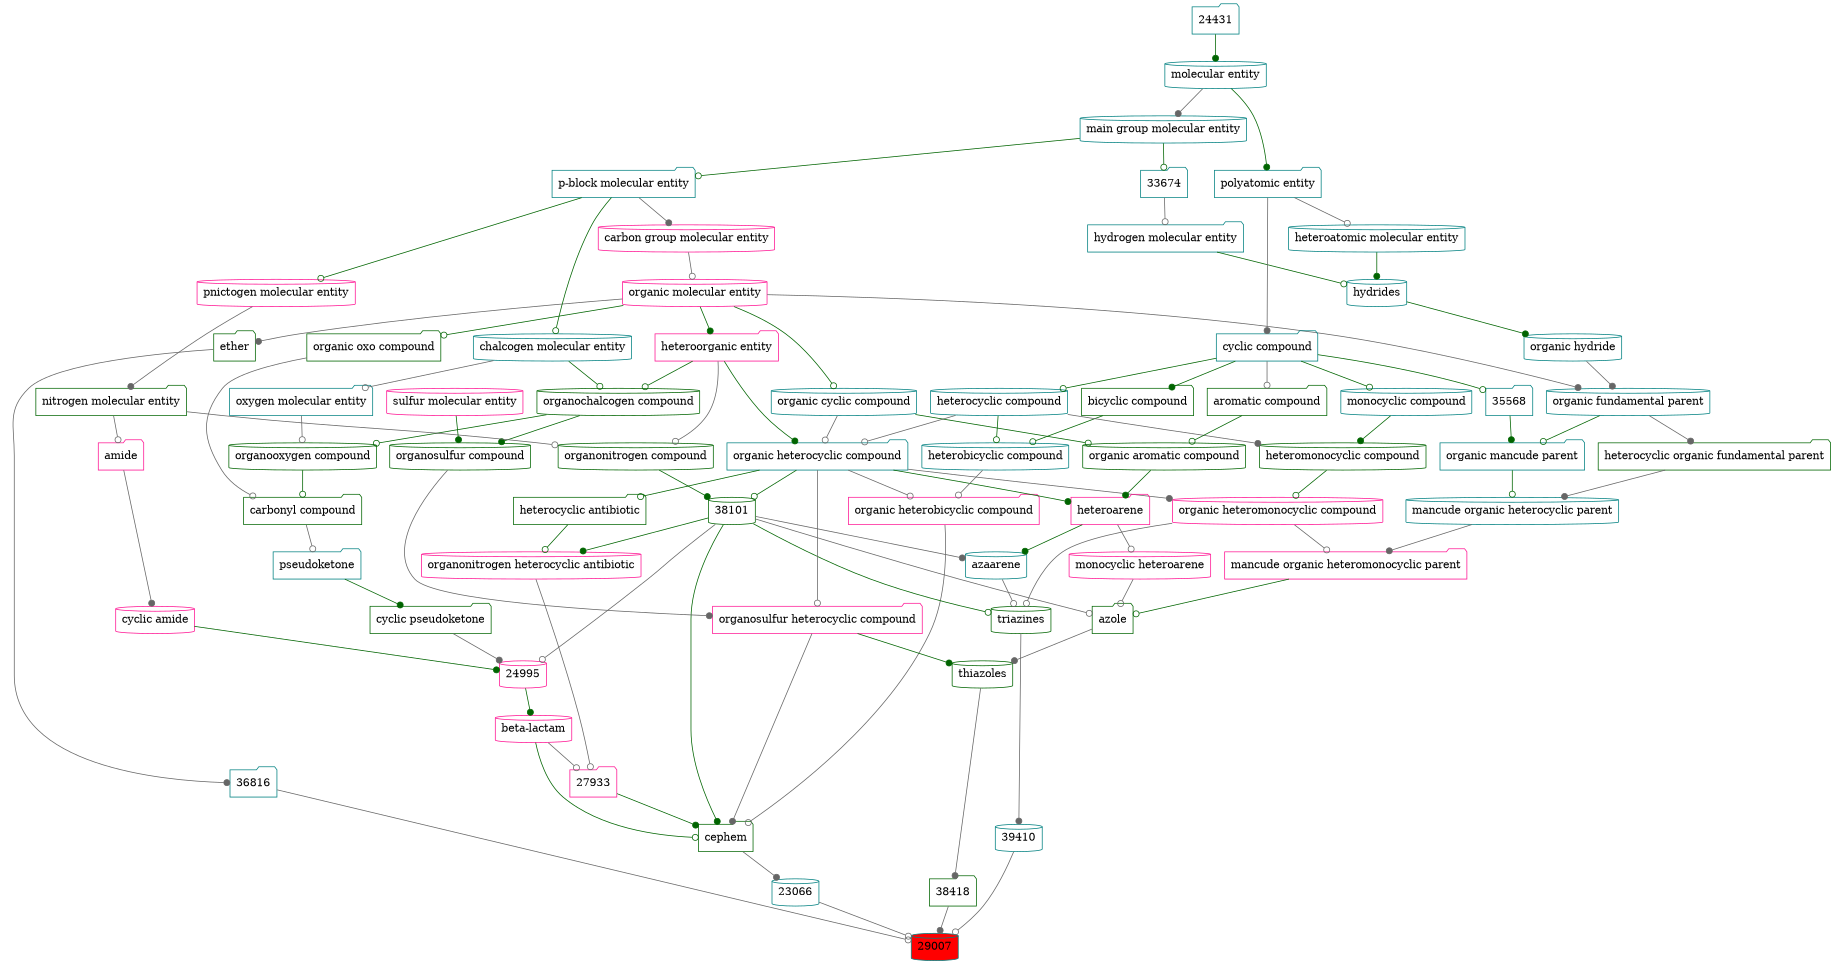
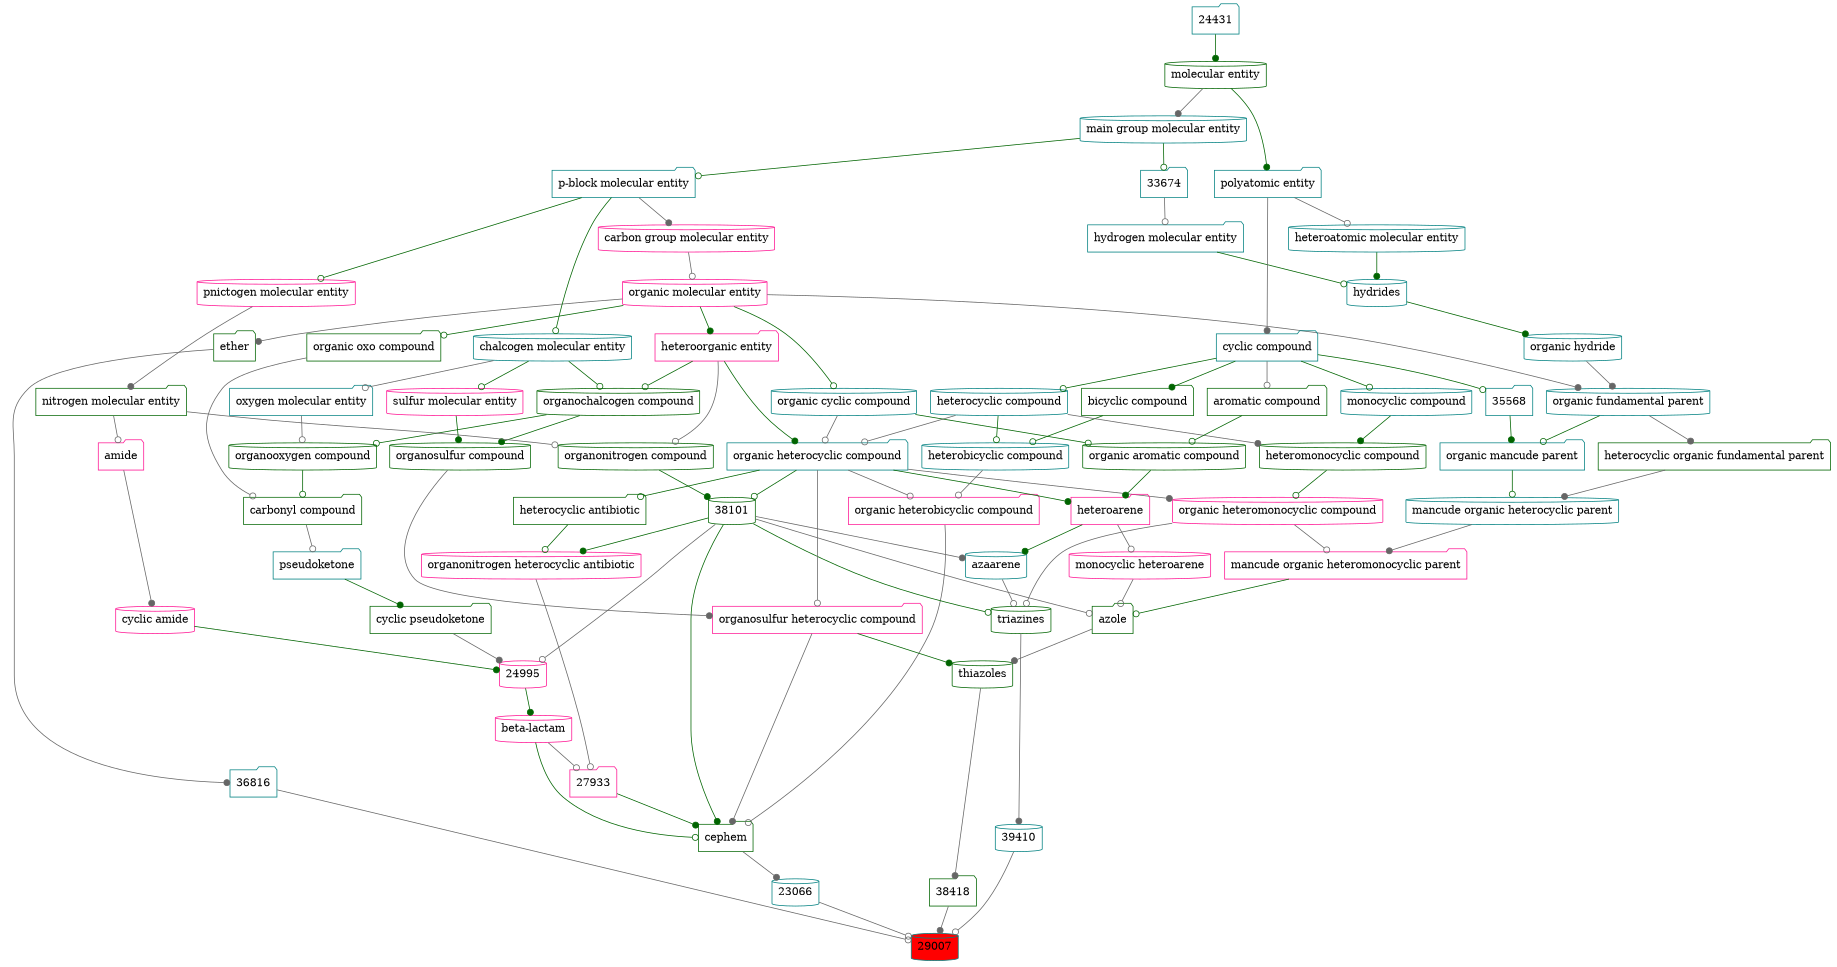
node "molecular entity": color teal -> darkgreen
edge "chalcogen molecular entity" -> "sulfur molecular entity": added
